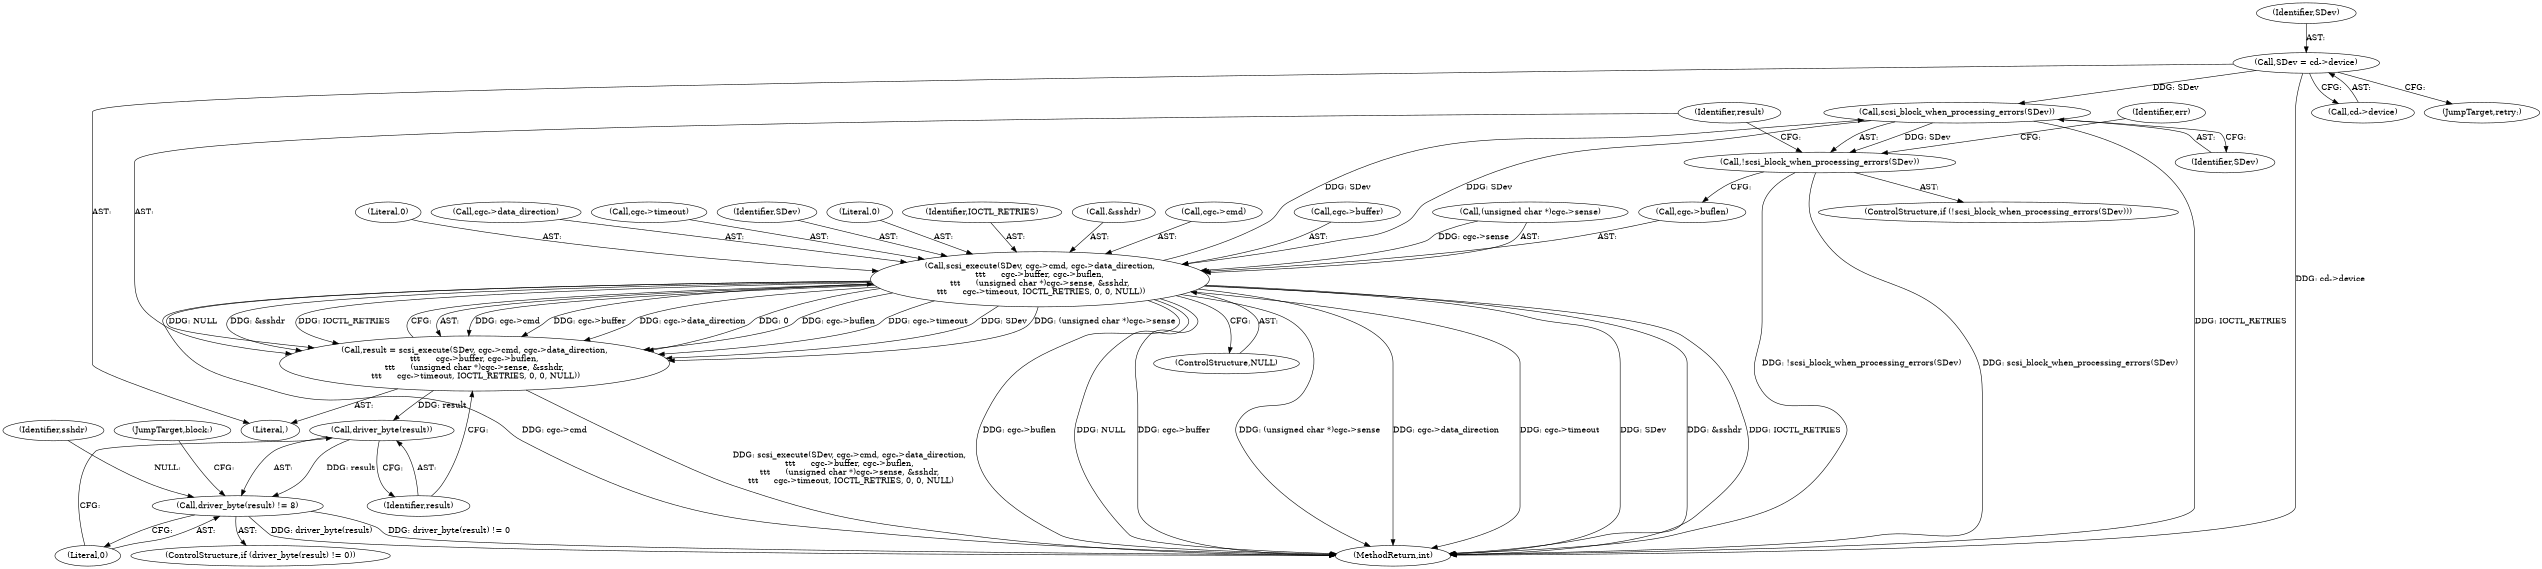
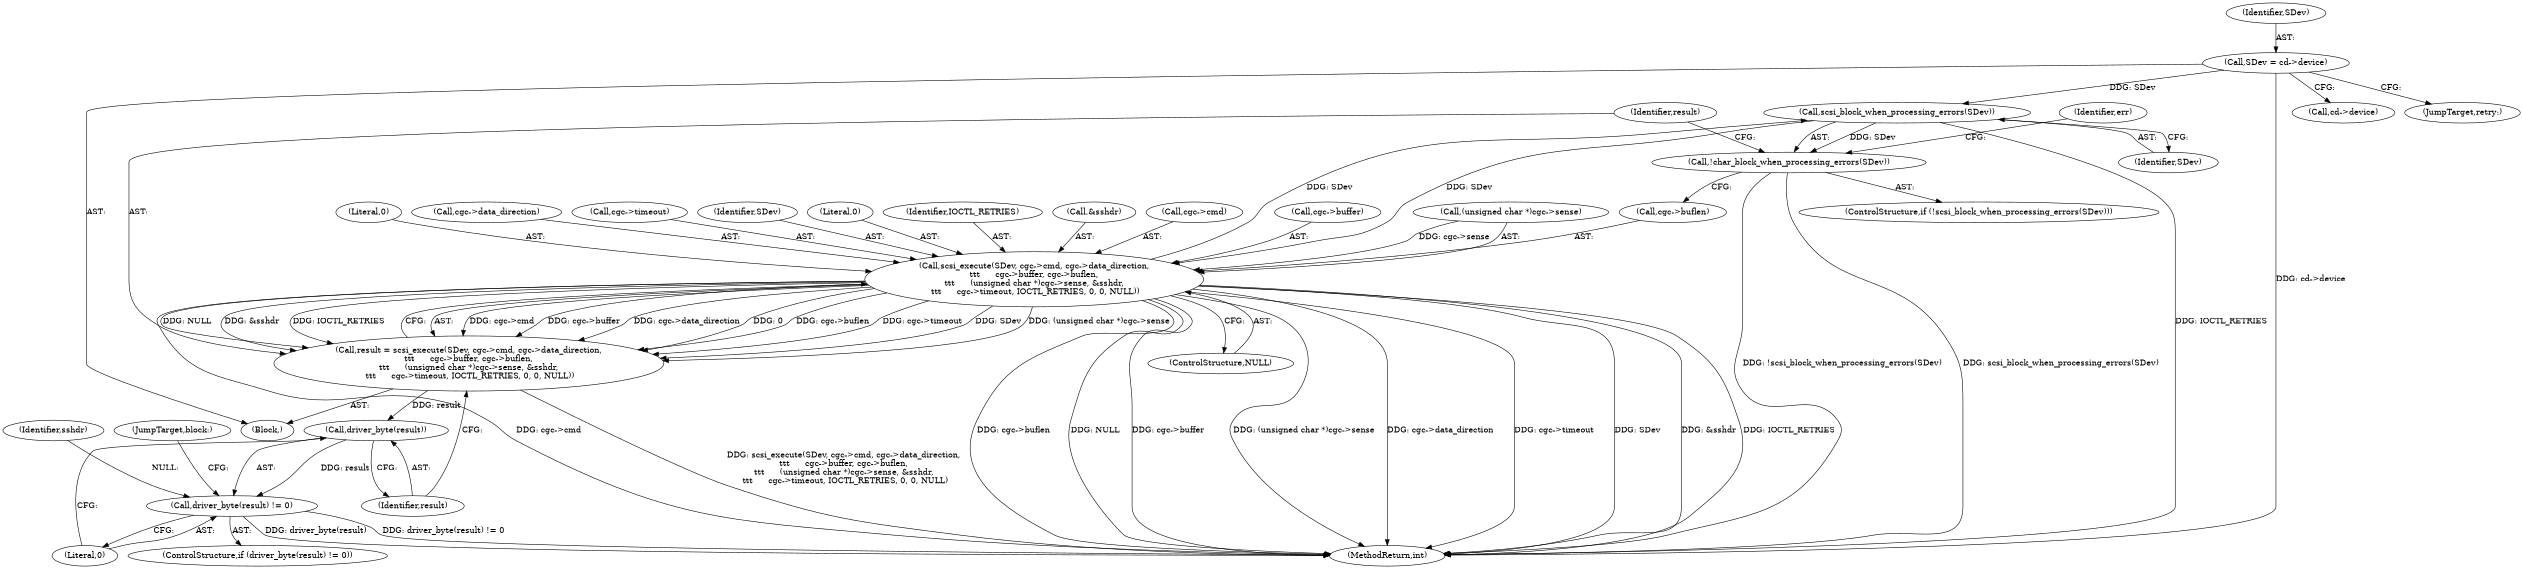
edge "(Call,cd->device)" -> "(Call,SDev = cd->device)": removed, label "AST:"
node "(Call,!scsi_block_when_processing_errors(SDev))": label "(Call,!scsi_block_when_processing_errors(SDev))" -> "(Call,!char_block_when_processing_errors(SDev))"
node "(Literal,)": label "(Literal,)" -> "(Block,)"
node "(Call,driver_byte(result) != 8)": label "(Call,driver_byte(result) != 8)" -> "(Call,driver_byte(result) != 0)"
